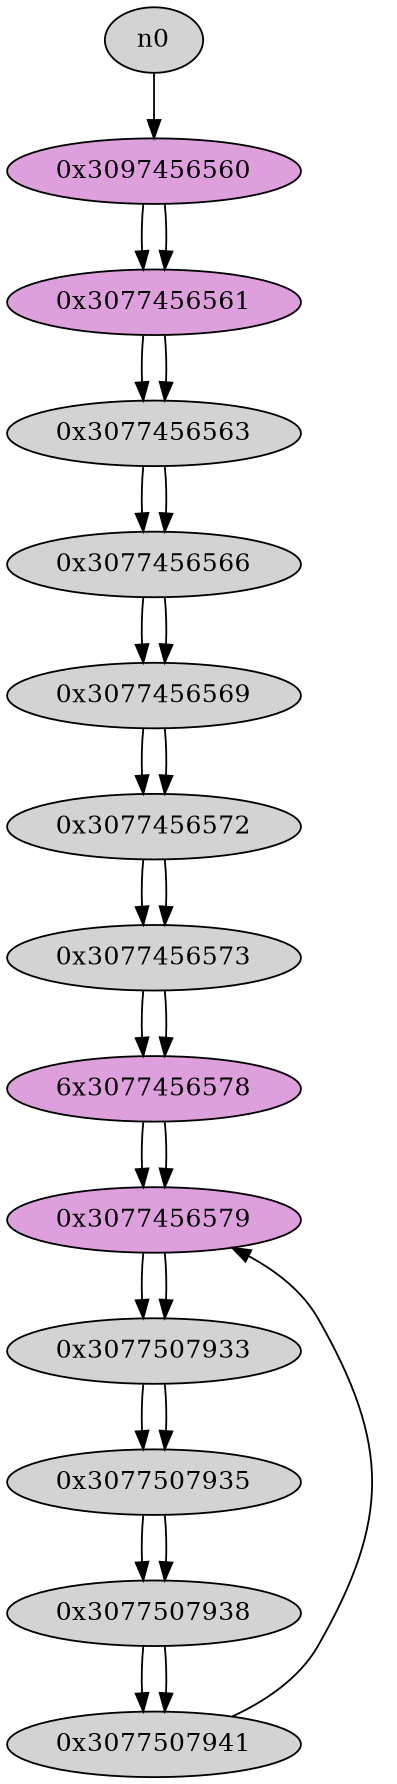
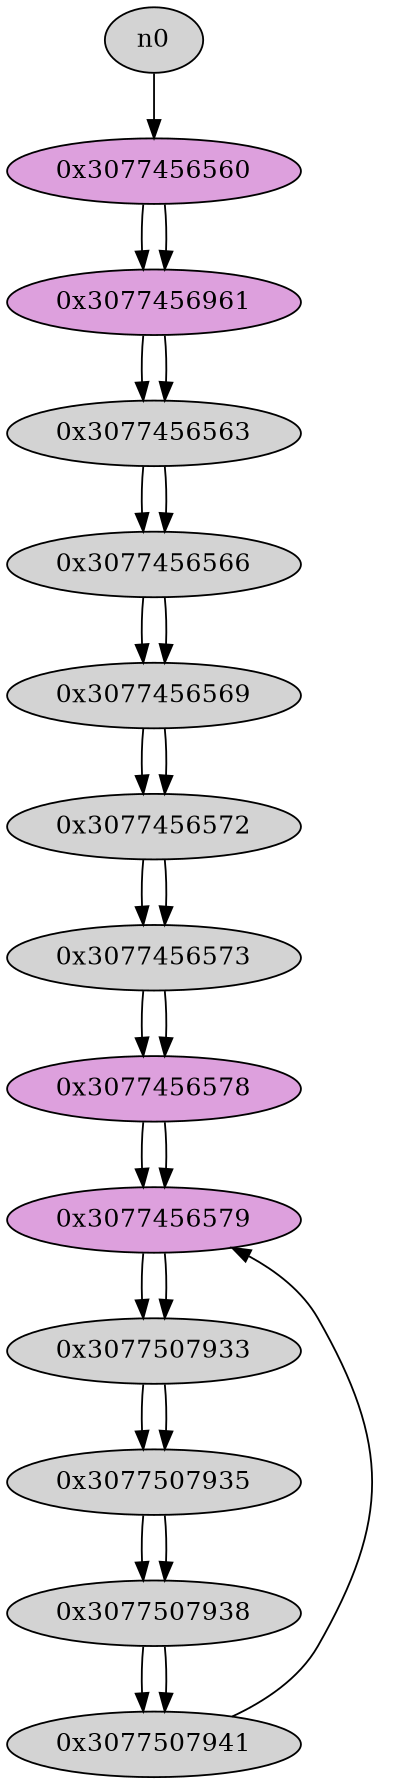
node "0x3097456560": label "0x3097456560" -> "0x3077456560"
node "0x3077456561": label "0x3077456561" -> "0x3077456961"
node "6x3077456578": label "6x3077456578" -> "0x3077456578"
